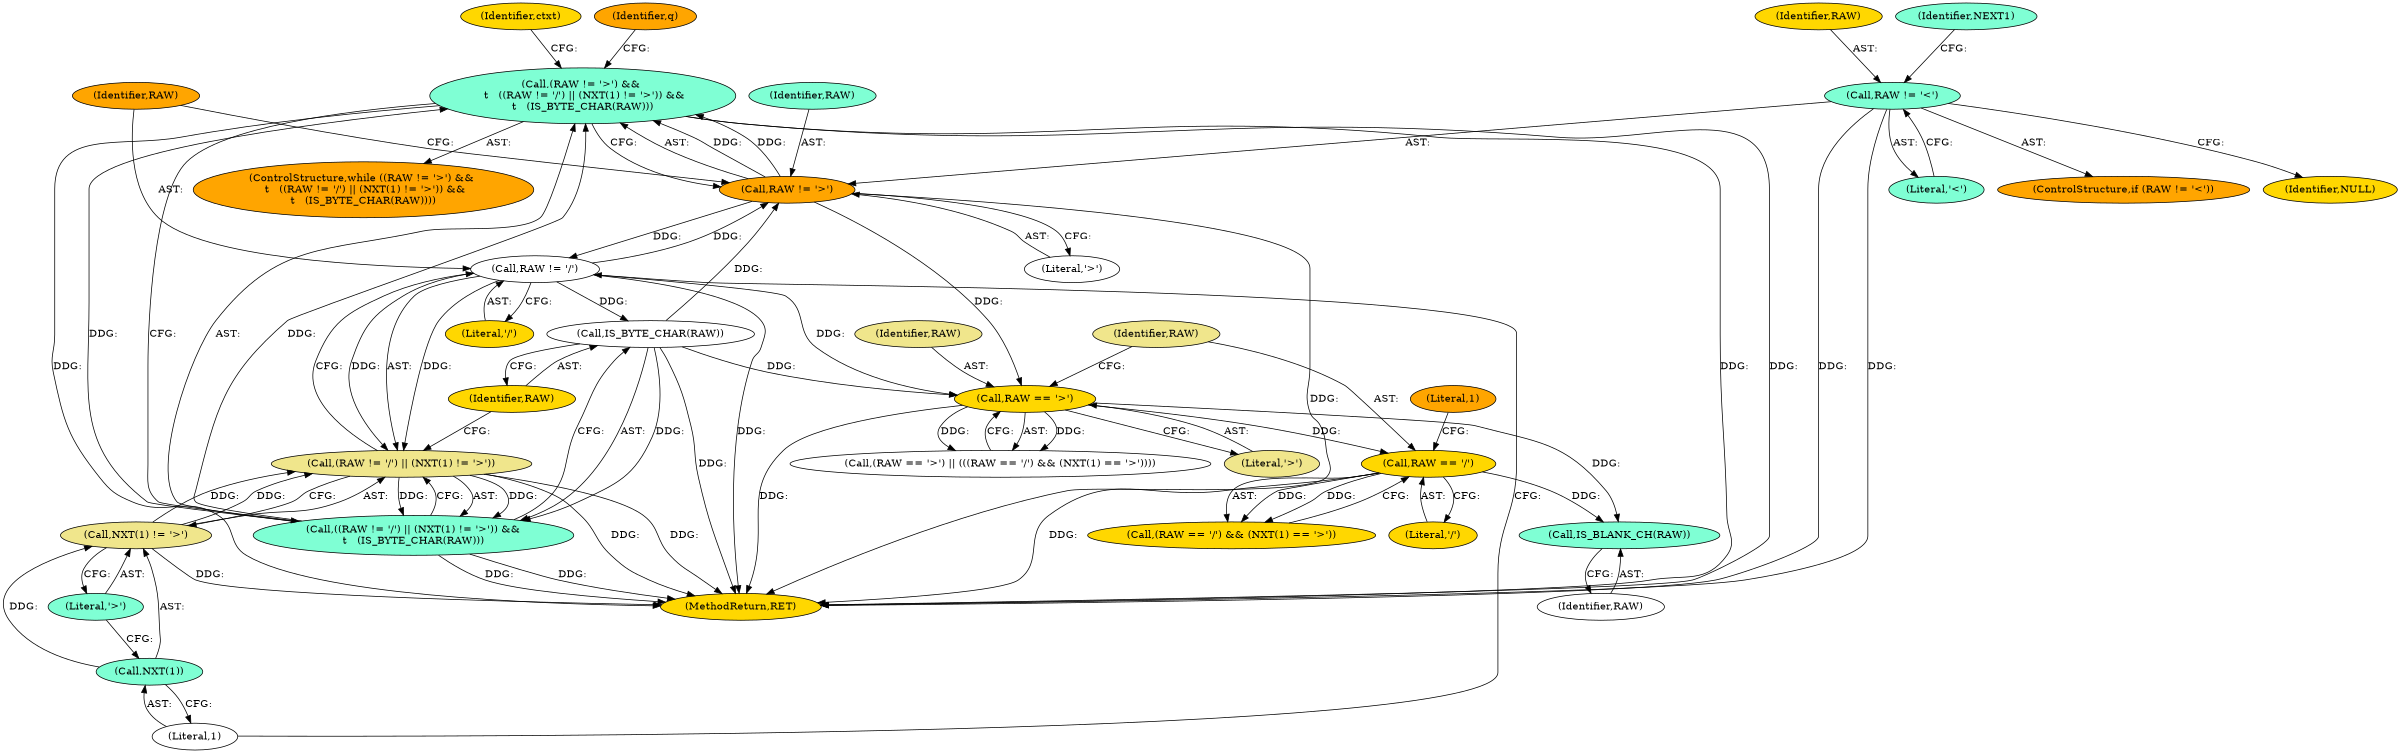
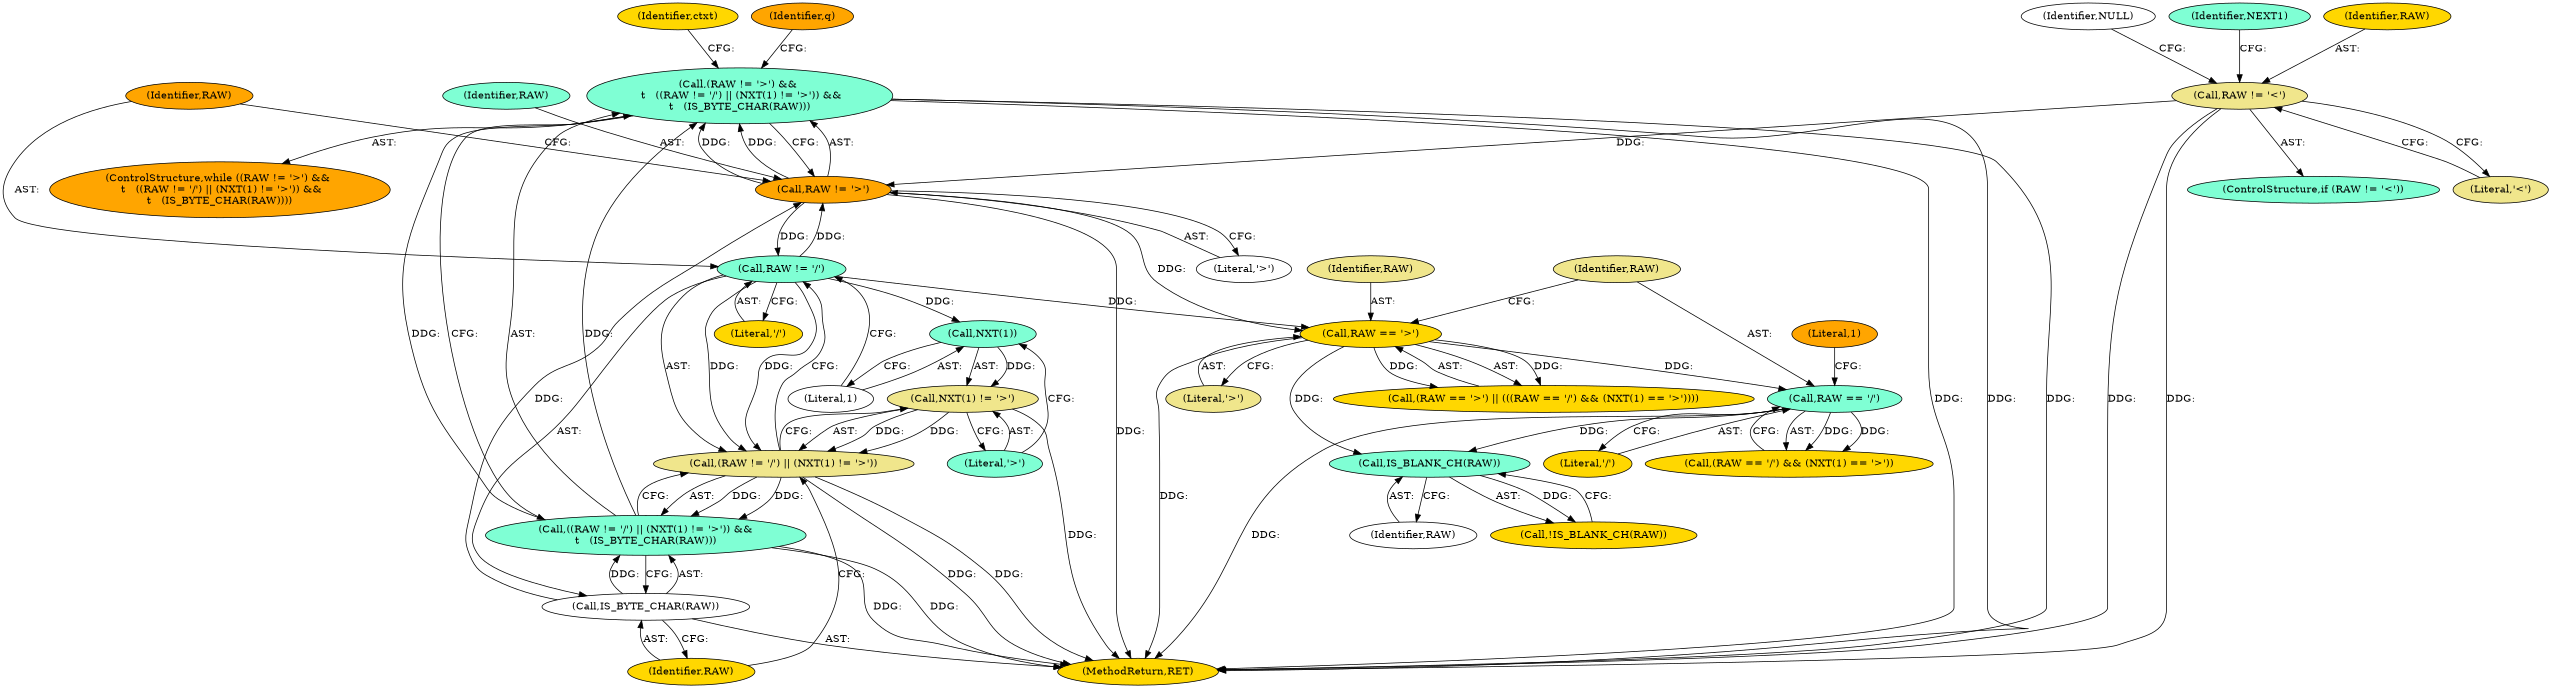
node "(Call,RAW != '<')": fillcolor aquamarine -> khaki
edge "(Call,RAW != '<')" -> "(Identifier,NULL)": reversed
edge "(Call,RAW != '<')" -> "(Call,RAW != '>')": label "AST: " -> "DDG: "
edge "(Call,RAW != '<')" -> "(Literal,'<')": label "AST: " -> "CFG: "
node "(Literal,'<')": fillcolor aquamarine -> khaki
node "(ControlStructure,if (RAW != '<'))": fillcolor orange -> aquamarine
node "(Identifier,NULL)": fillcolor gold -> white
node "(Call,RAW != '/')": fillcolor white -> aquamarine
edge "(Call,RAW != '/')" -> "(Call,IS_BYTE_CHAR(RAW))": label "DDG: " -> "AST: "
edge "(Call,RAW != '/')" -> "(MethodReturn,RET)": now "(Call,RAW != '/')" -> "(Call,NXT(1))"
edge "(Call,IS_BYTE_CHAR(RAW))" -> "(Call,RAW == '>')": removed, label "DDG:"
edge "(Call,(RAW == '>') || (((RAW == '/') && (NXT(1) == '>'))))" -> "(Call,RAW == '>')": label "CFG: " -> "AST: "
edge "(Call,IS_BYTE_CHAR(RAW))" -> "(MethodReturn,RET)": label "DDG: " -> "AST: "
node "(Call,(RAW == '>') || (((RAW == '/') && (NXT(1) == '>'))))": fillcolor white -> gold
node "(Call,RAW == '/')": fillcolor gold -> aquamarine
node "(Call,!IS_BLANK_CH(RAW))": added
